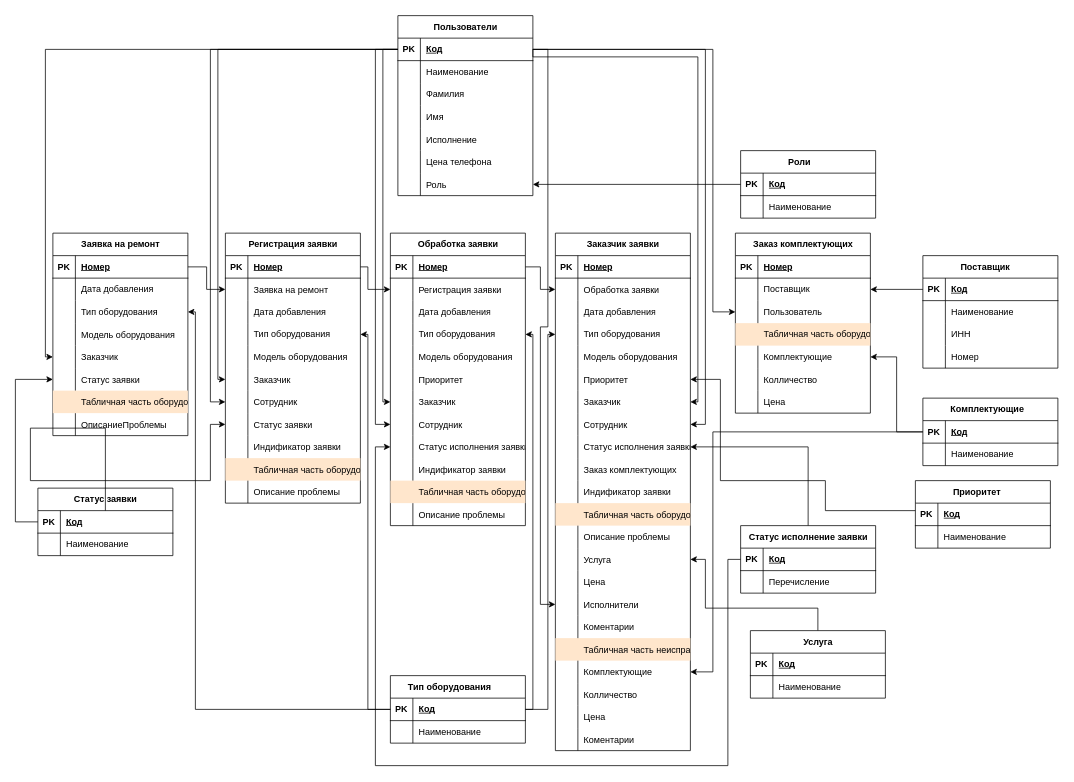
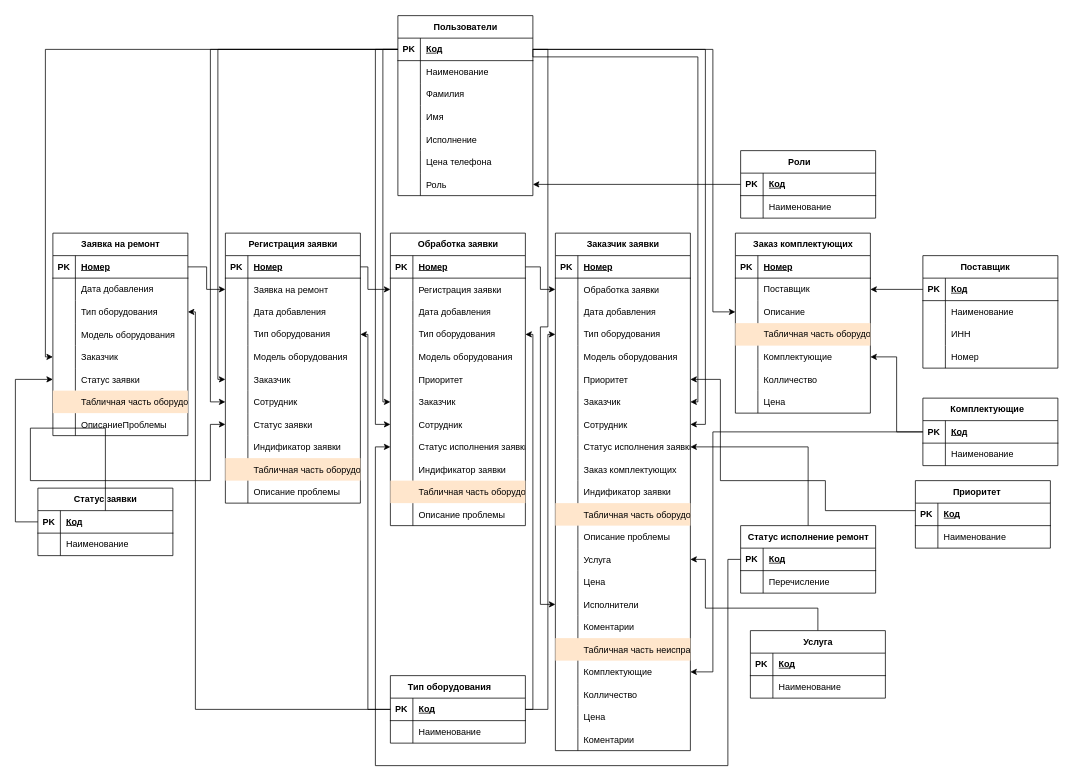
node "Пользователь": label "Пользователь" -> "Описание"
node "Статус исполнение заявки": label "Статус исполнение заявки" -> "Статус исполнение ремонт"
